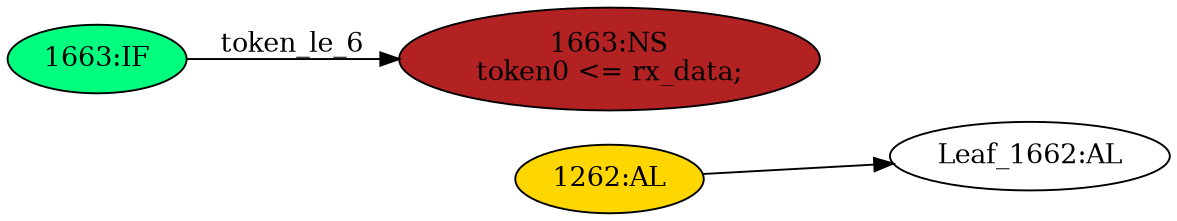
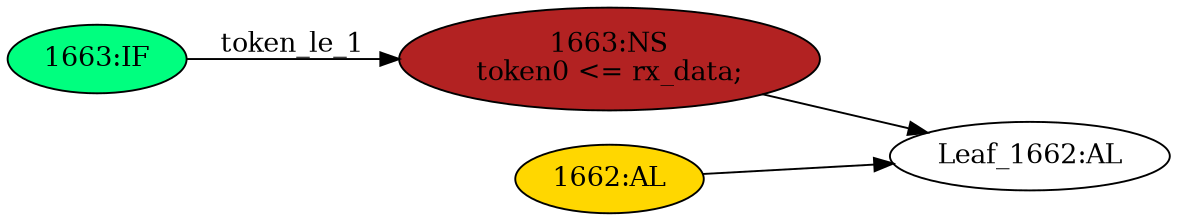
edge "1663:IF" -> "1663:NS token0 <= rx_data;": label "token_le_6" -> "token_le_1"
edge "1663:NS token0 <= rx_data;" -> "Leaf_1662:AL": added
node "1262:AL": label "1262:AL" -> "1662:AL"
